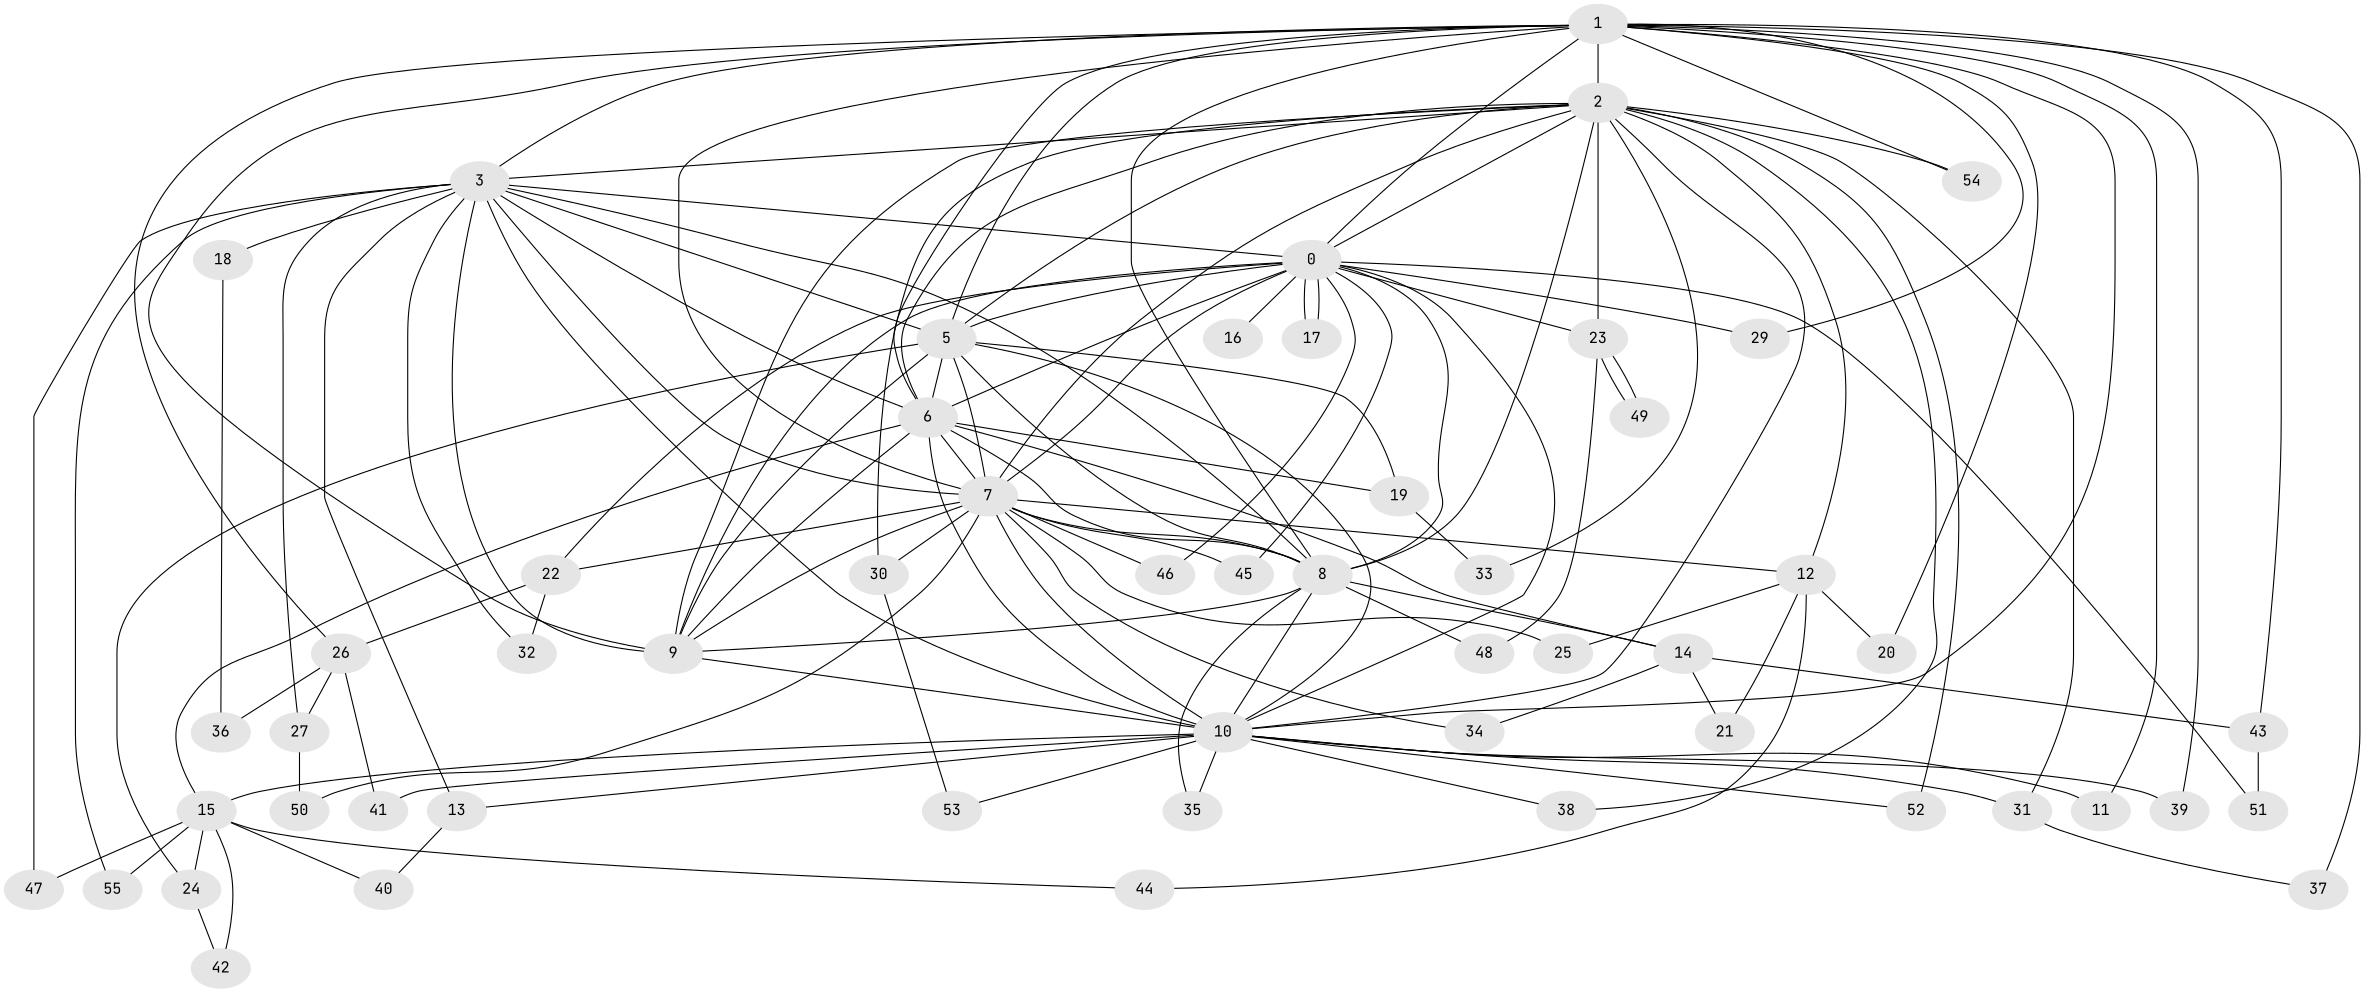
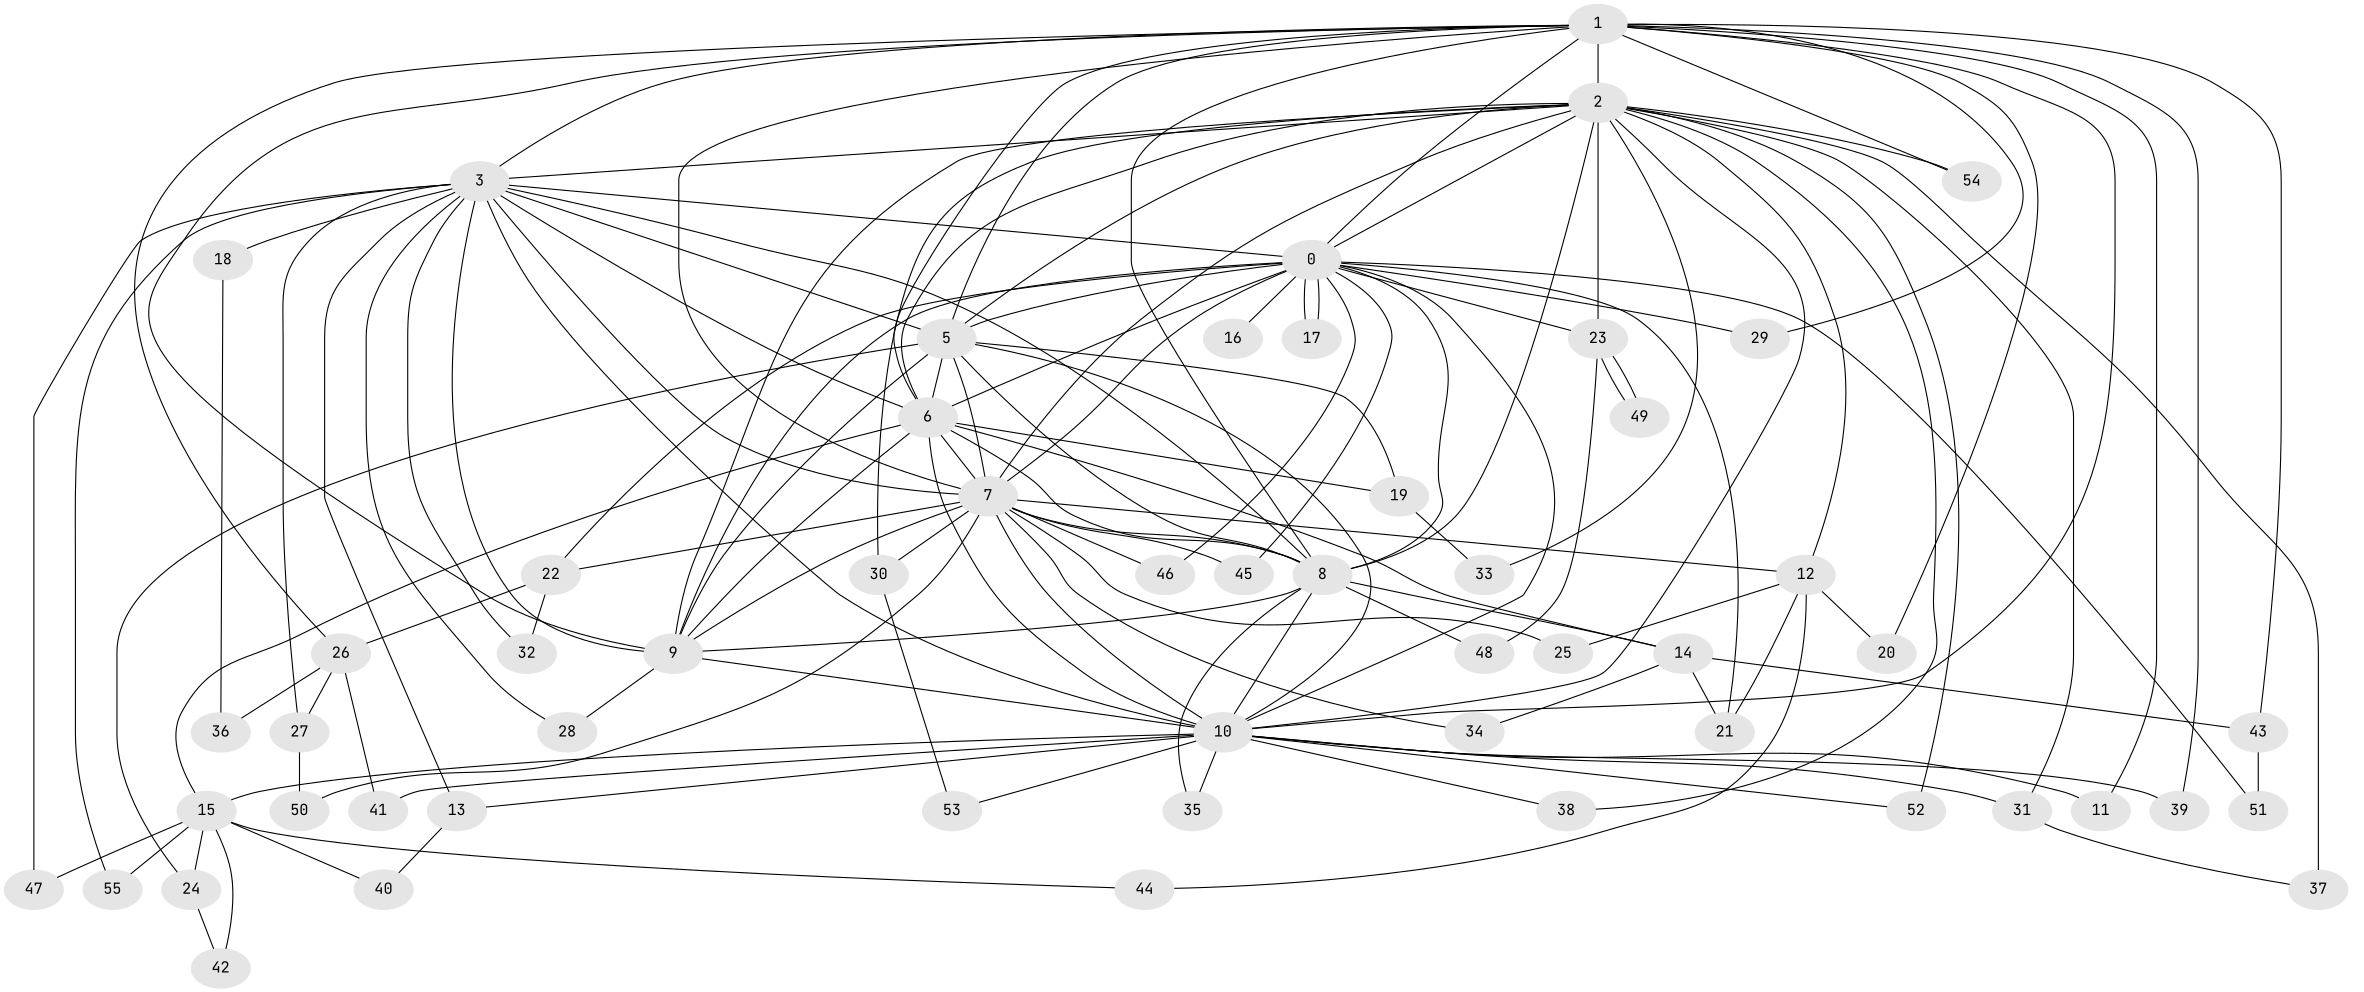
edge "1" -- "37": now "2" -- "37"
edge "0" -- "21": added
node "28": added
